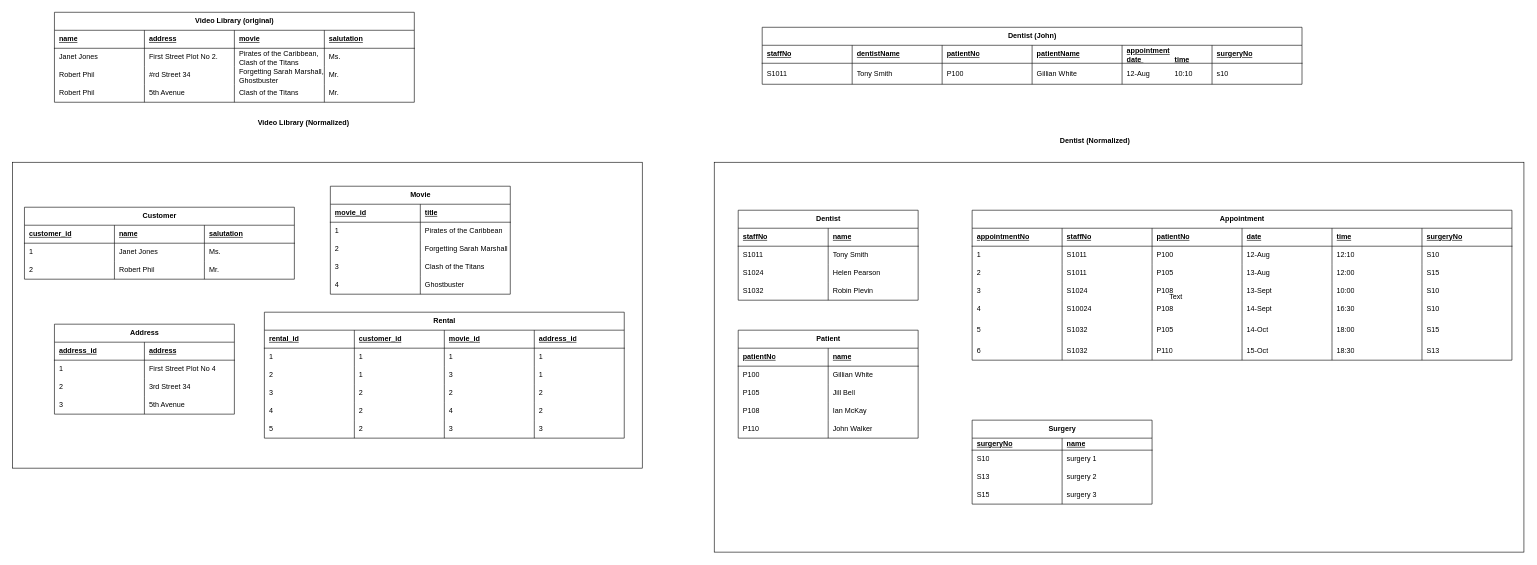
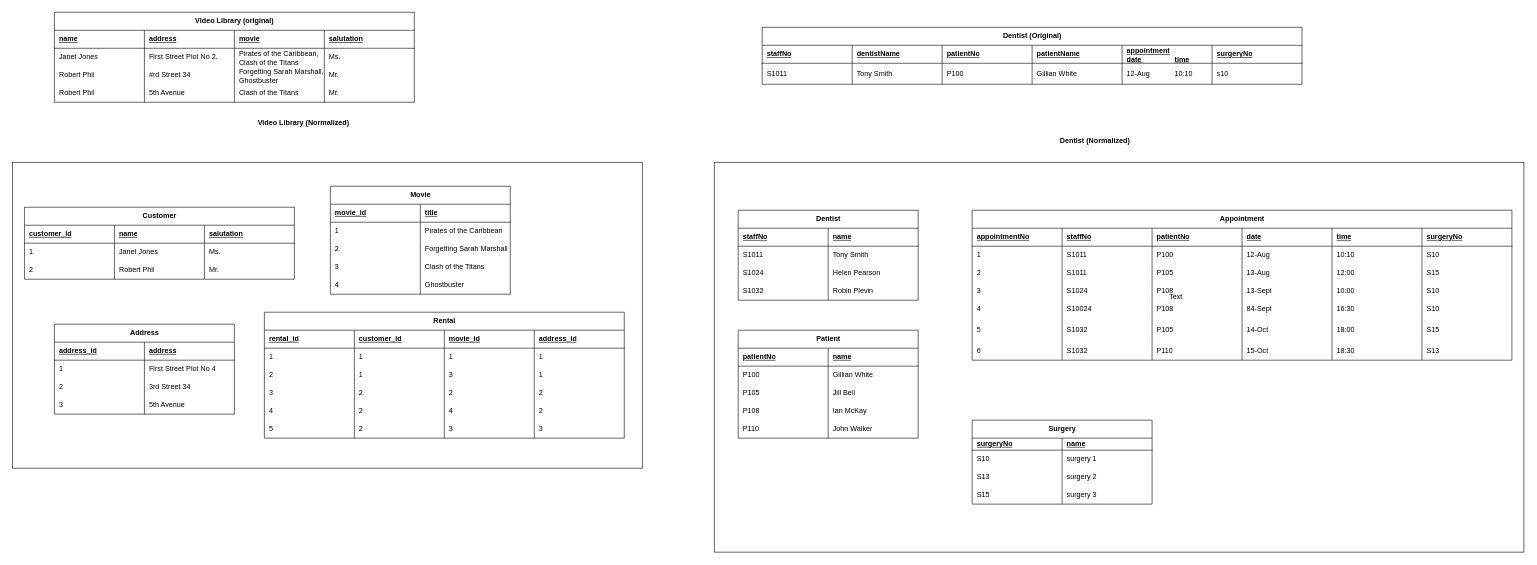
node "Dentist (John)": label "Dentist (John)" -> "Dentist (Original)"
node "12:10": label "12:10" -> "10:10"
node "14-Sept": label "14-Sept" -> "84-Sept"
